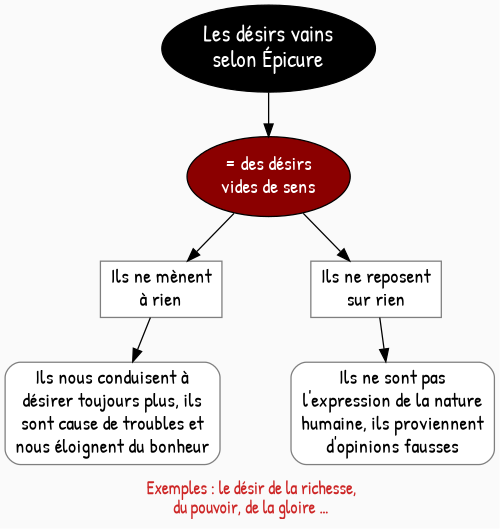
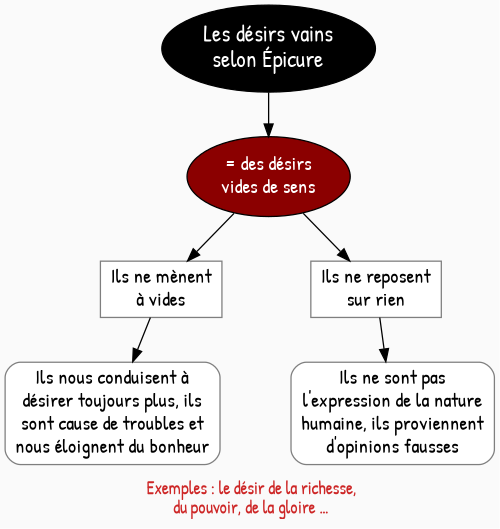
node "Ils ne mènent à rien": label "Ils ne mènent à rien" -> "Ils ne mènent à vides"
